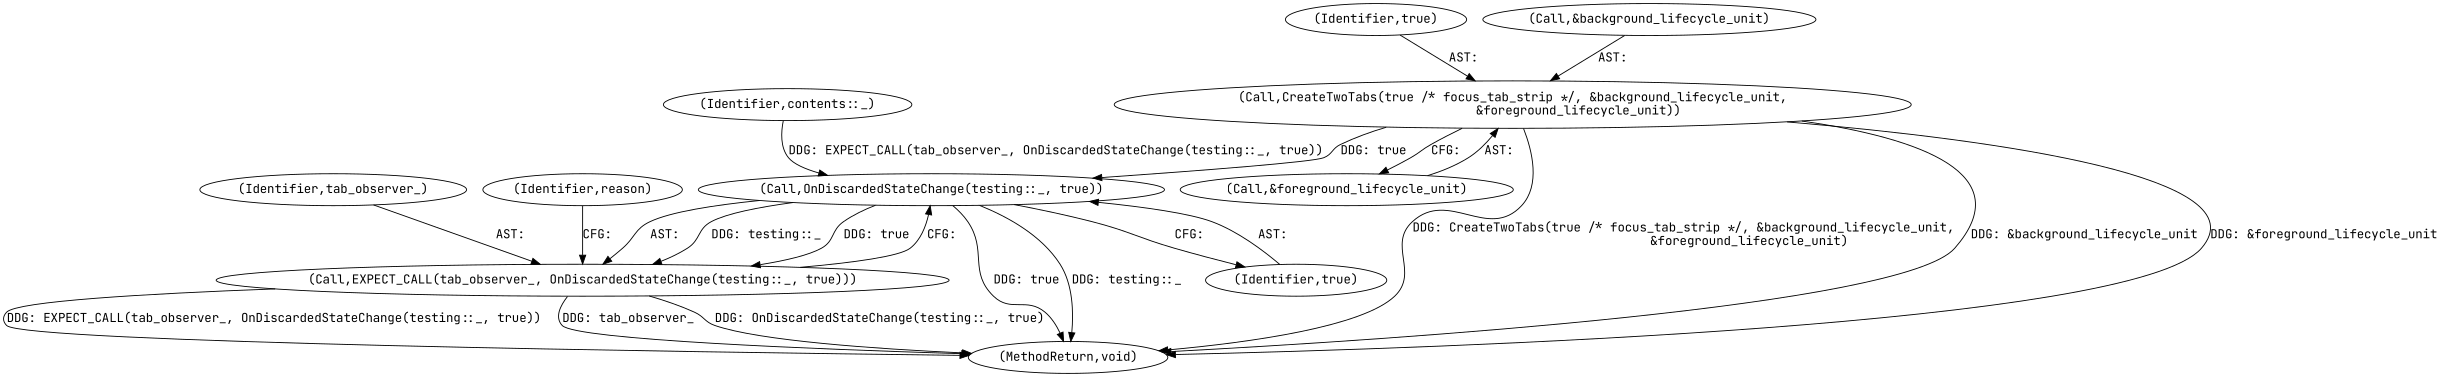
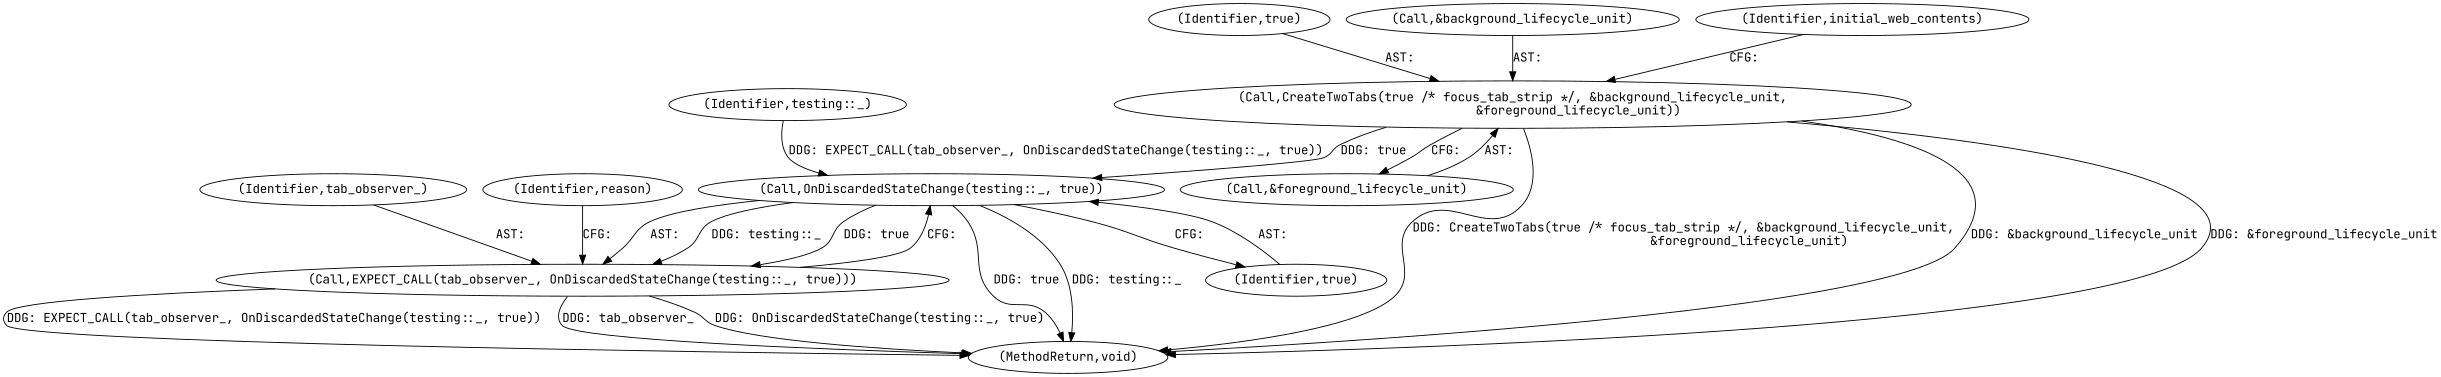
node "(Identifier,initial_web_contents)": added
node "(Identifier,contents::_)": label "(Identifier,contents::_)" -> "(Identifier,testing::_)"
